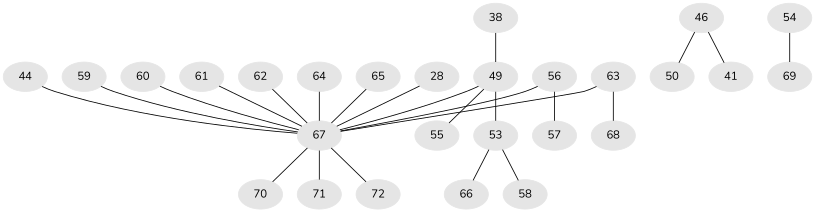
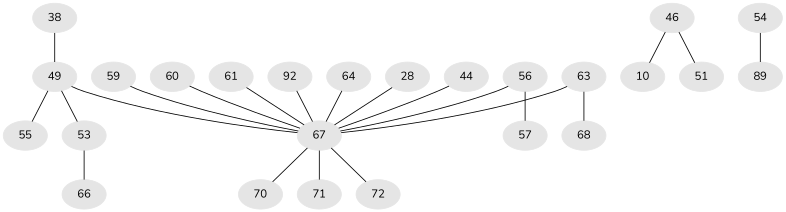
node "62": label "62" -> "92"
node "65": removed
node "50": label "50" -> "10"
node "41": label "41" -> "51"
node "69": label "69" -> "89"
node "58": removed
